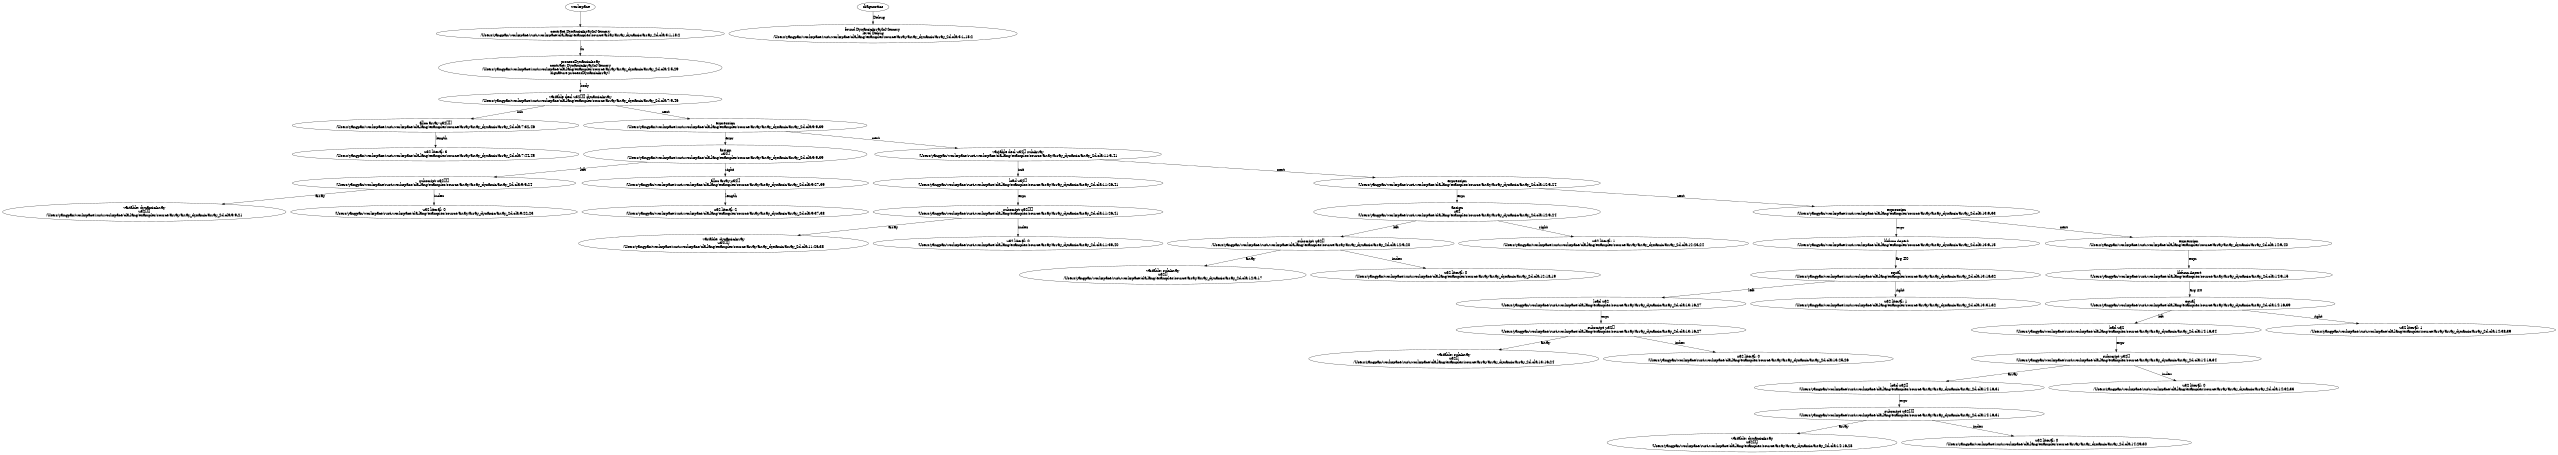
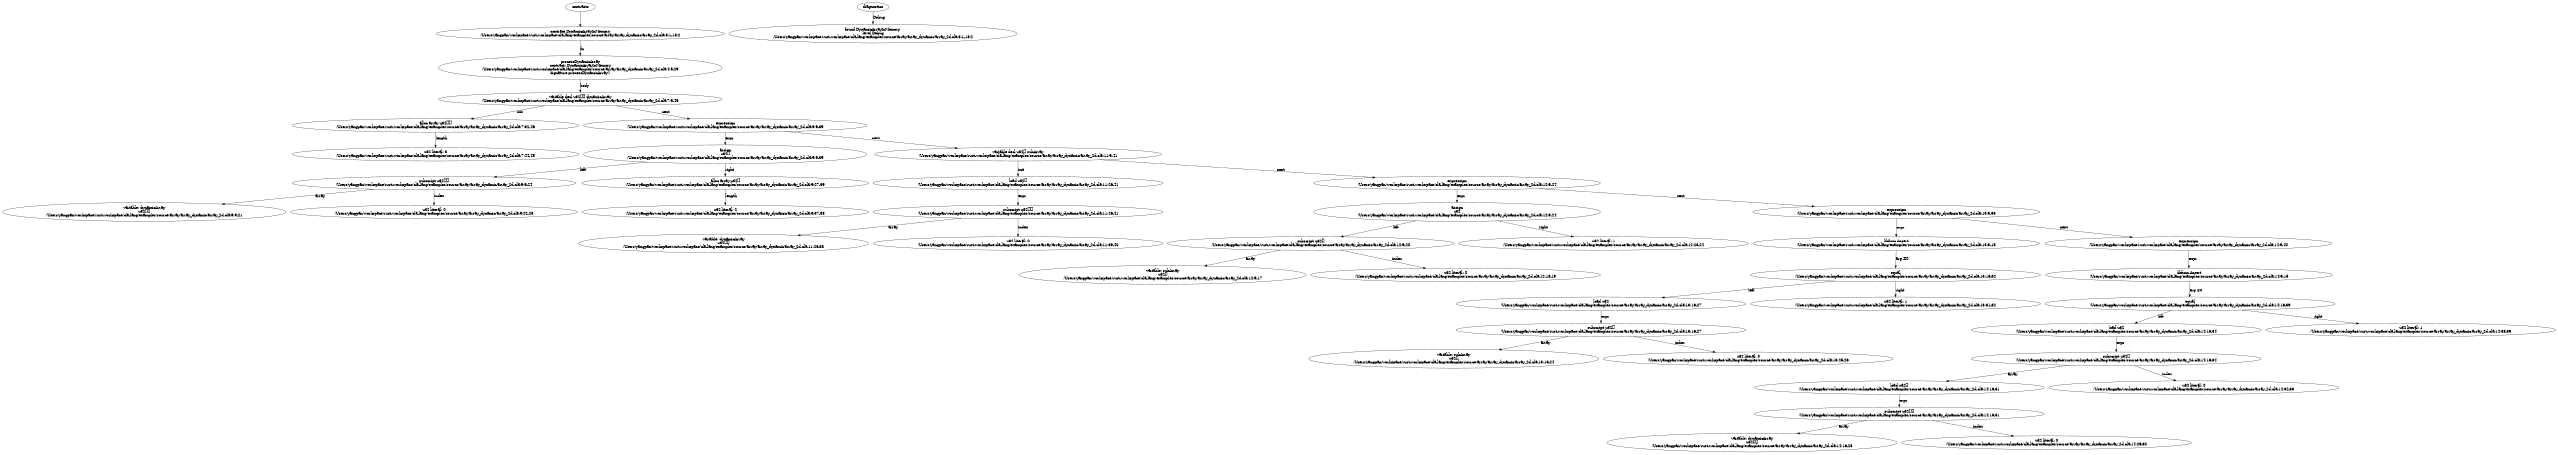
node "workspace": label "workspace" -> "contracts"
